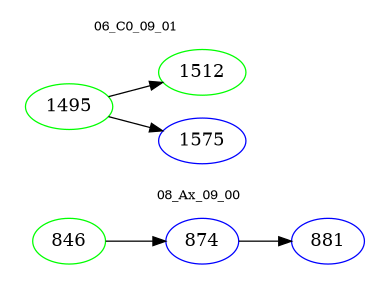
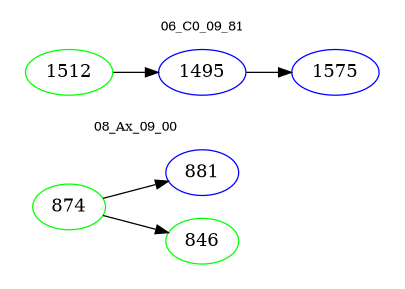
cluster "06_C0_09_01": label "06_C0_09_01" -> "06_C0_09_81"
edge "1495" -> "1512": reversed
node "1495": color green -> blue
edge "846" -> "874": reversed
node "874": color blue -> green
